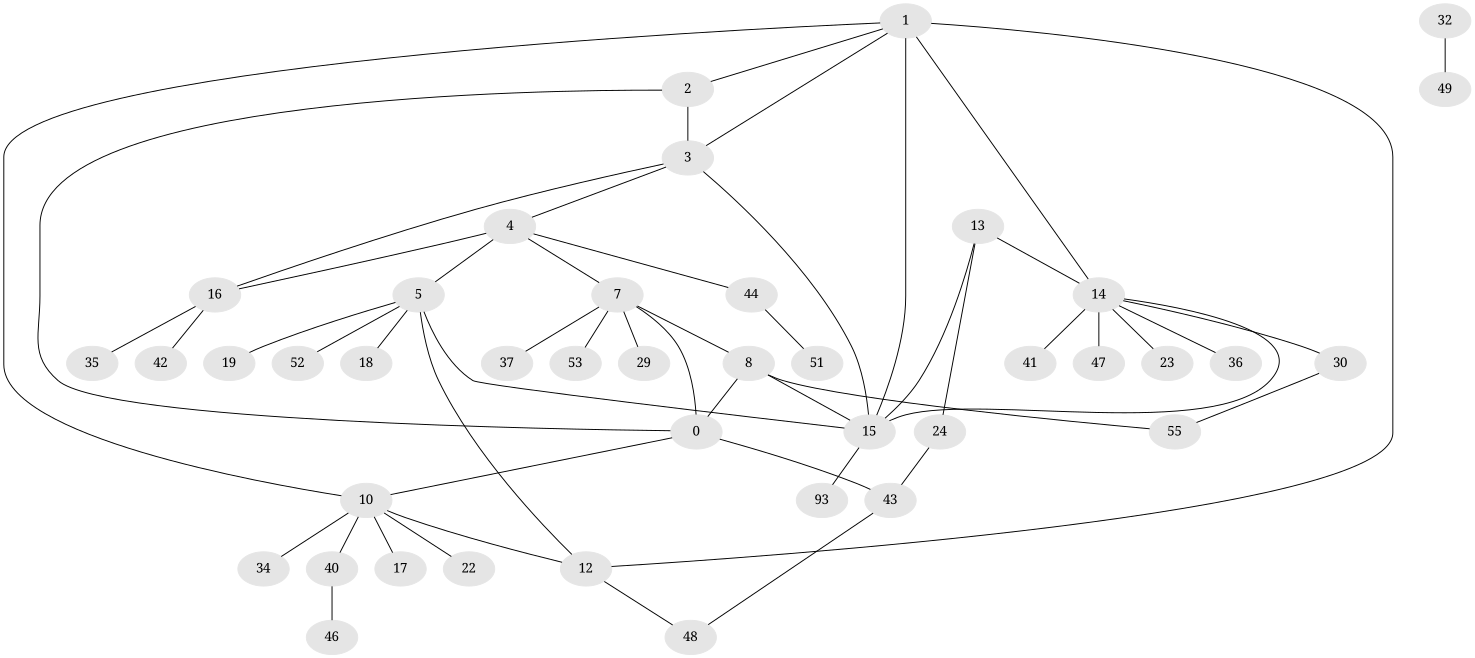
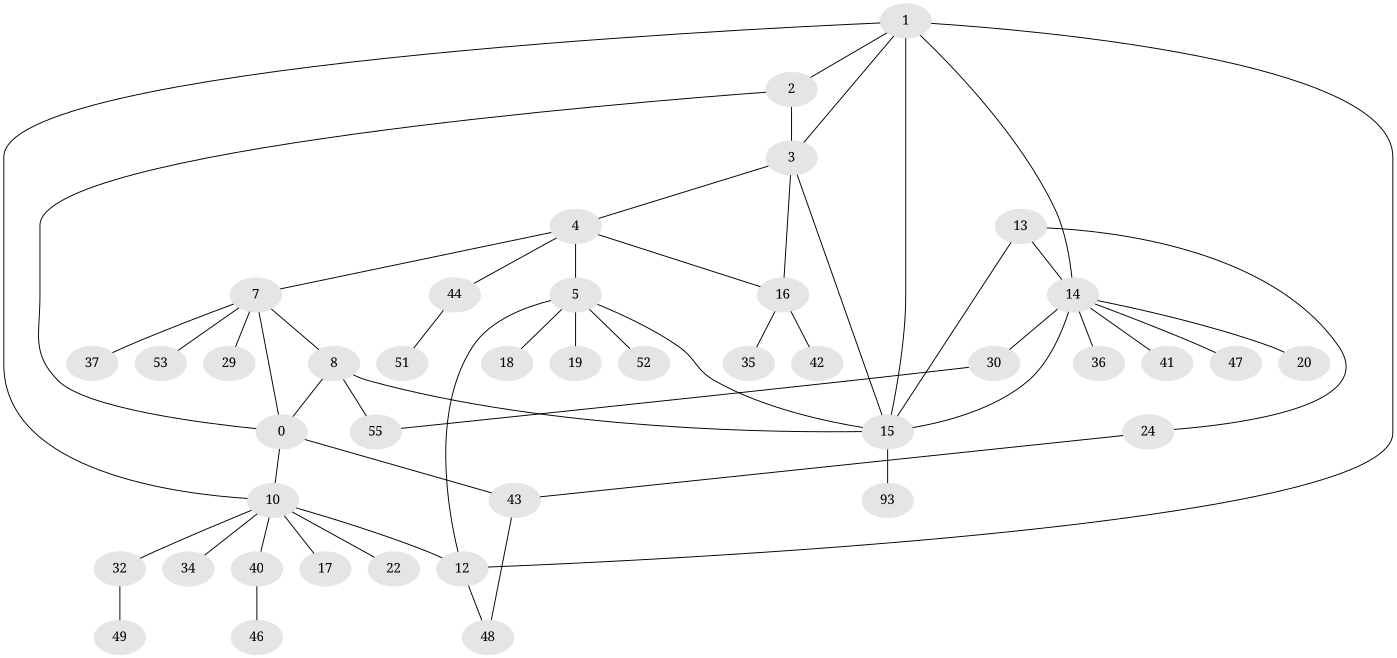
node "23": label "23" -> "20"
edge "10" -- "32": added
